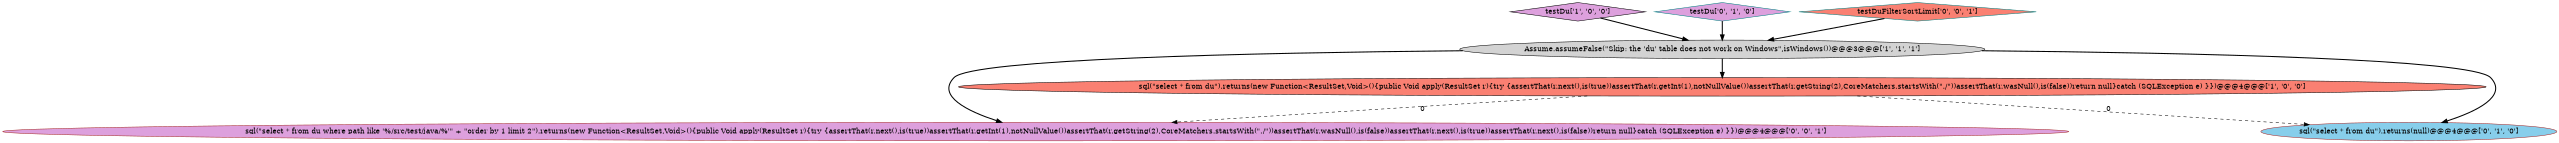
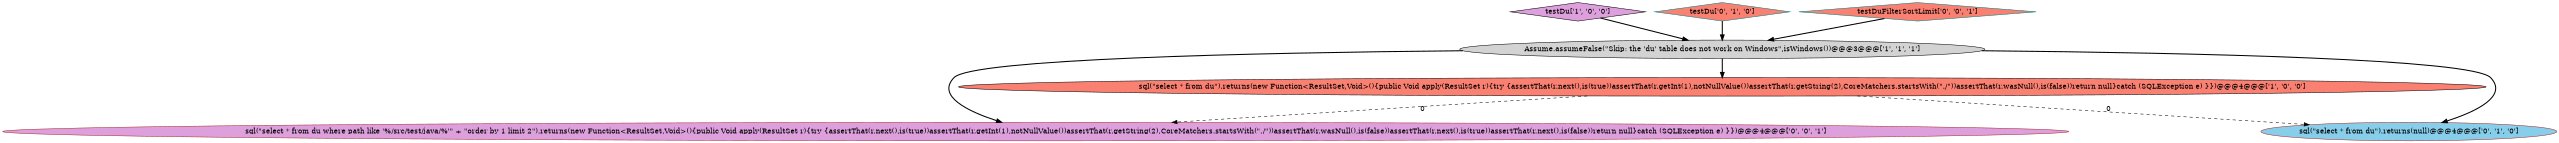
node "testDu['0', '1', '0']": fillcolor plum -> salmon
